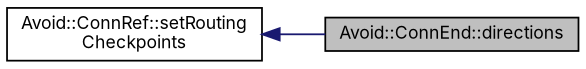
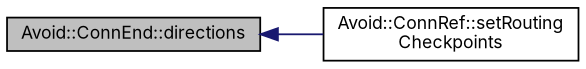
edge "Avoid::ConnEnd::directions" -> "Avoid::ConnRef::setRouting Checkpoints": reversed
